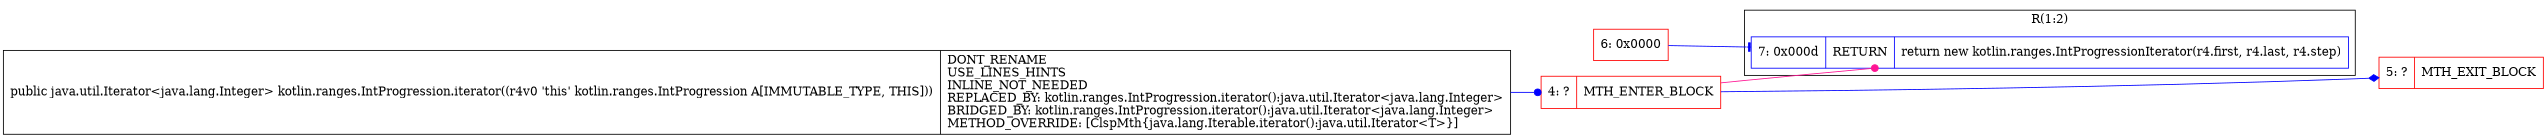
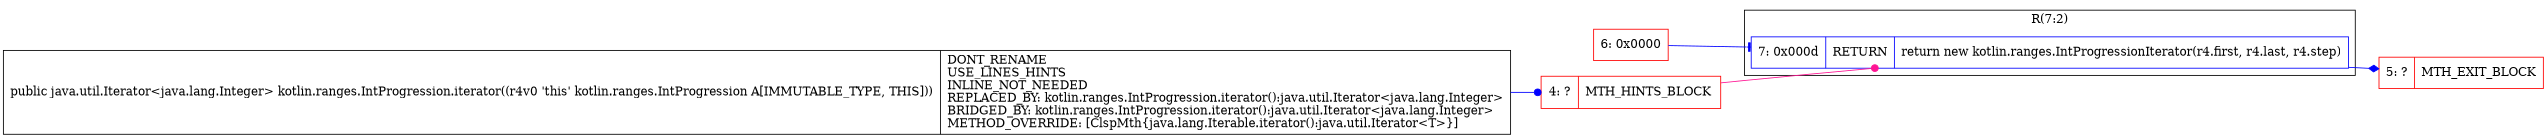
cluster "R(1:2)": label "R(1:2)" -> "R(7:2)"
edge "4: ?" -> "5: ?": now "7: 0x000d" -> "5: ?"
node "4: ?": text "MTH_ENTER_BLOCK" -> "MTH_HINTS_BLOCK"
